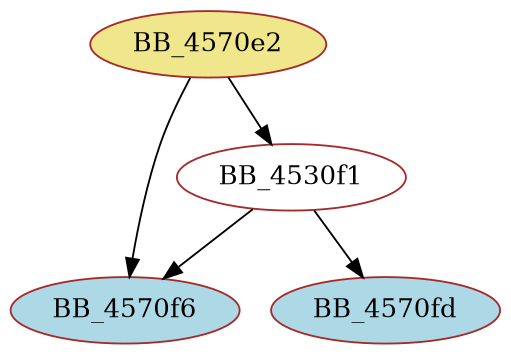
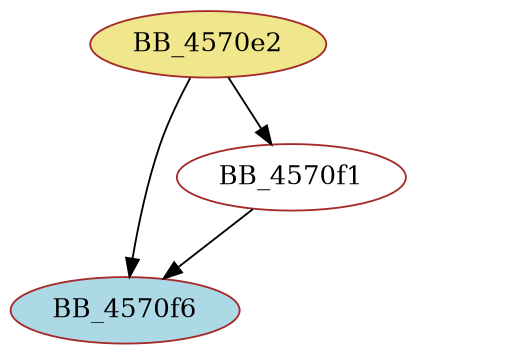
node "BB_4530f1": label "BB_4530f1" -> "BB_4570f1"
node "BB_4570fd": removed
